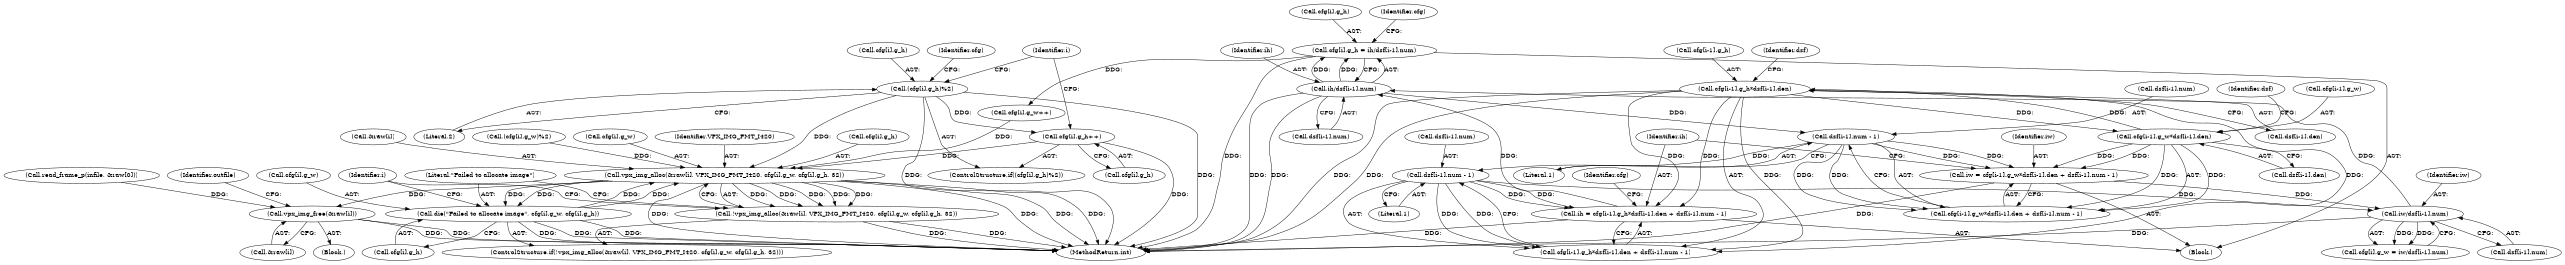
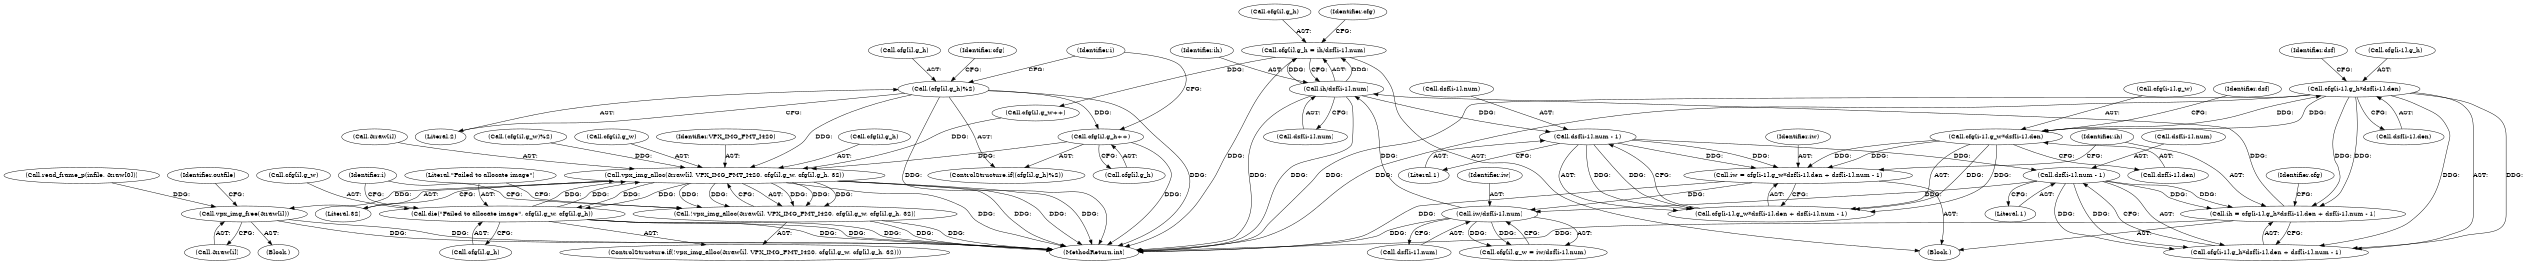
node "(Literal,32)": added
